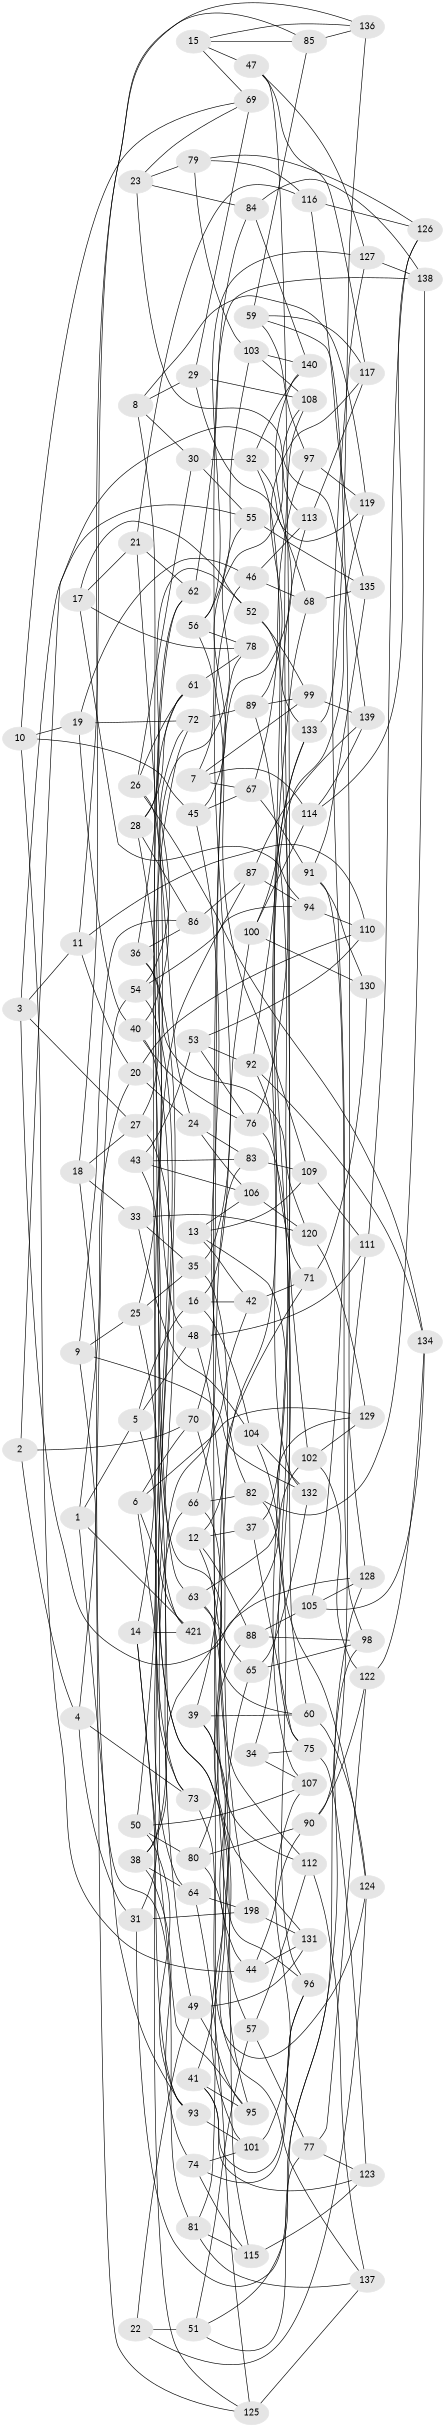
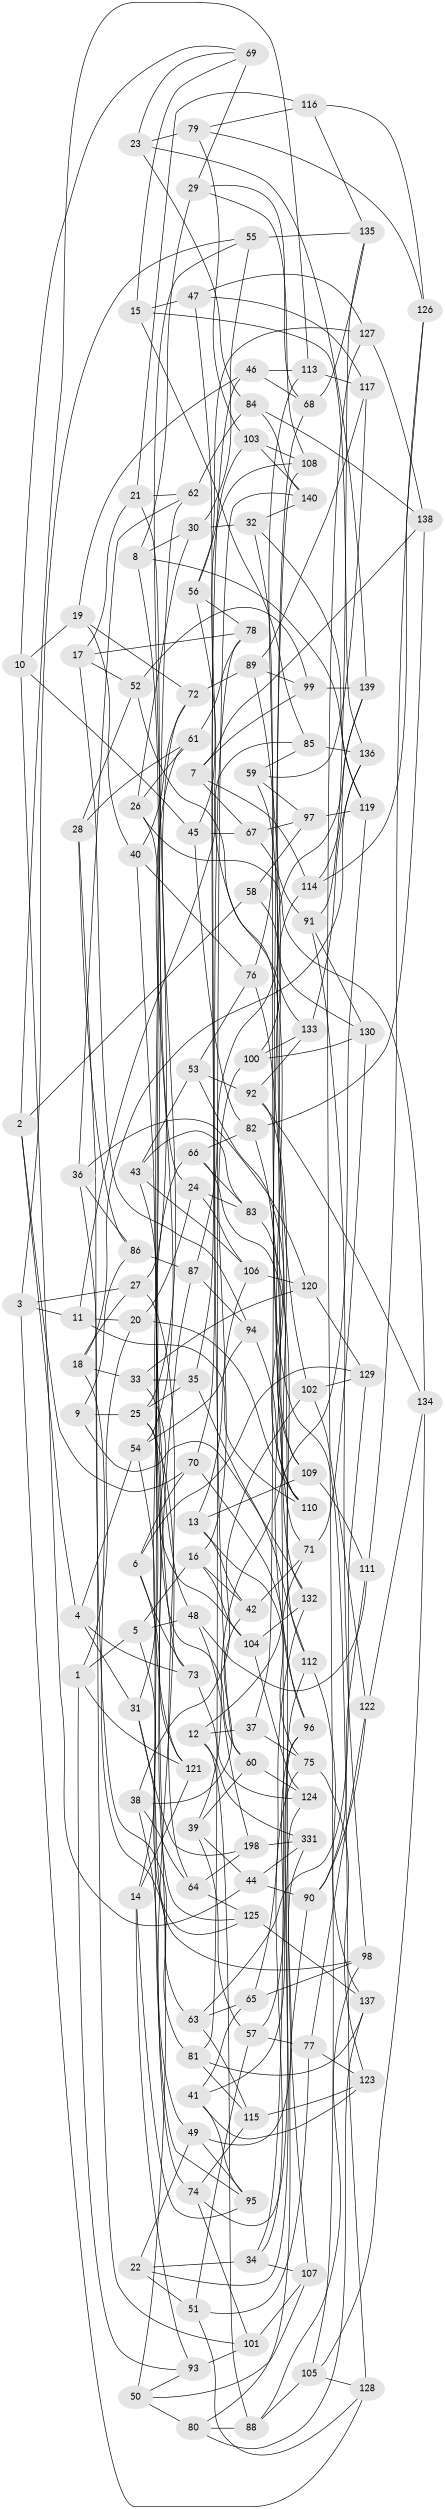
node "58": added
node "421": label "421" -> "121"
edge "9" -- "125": now "25" -- "125"
node "131": label "131" -> "331"
edge "34" -- "22": added
